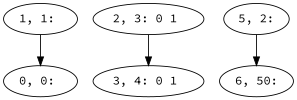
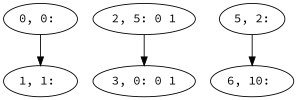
node "2, 3: 0 1": label "2, 3: 0 1" -> "2, 5: 0 1"
edge "1, 1:" -> "0, 0:": reversed
node "3, 4: 0 1": label "3, 4: 0 1" -> "3, 0: 0 1"
node "6, 50:": label "6, 50:" -> "6, 10:"
